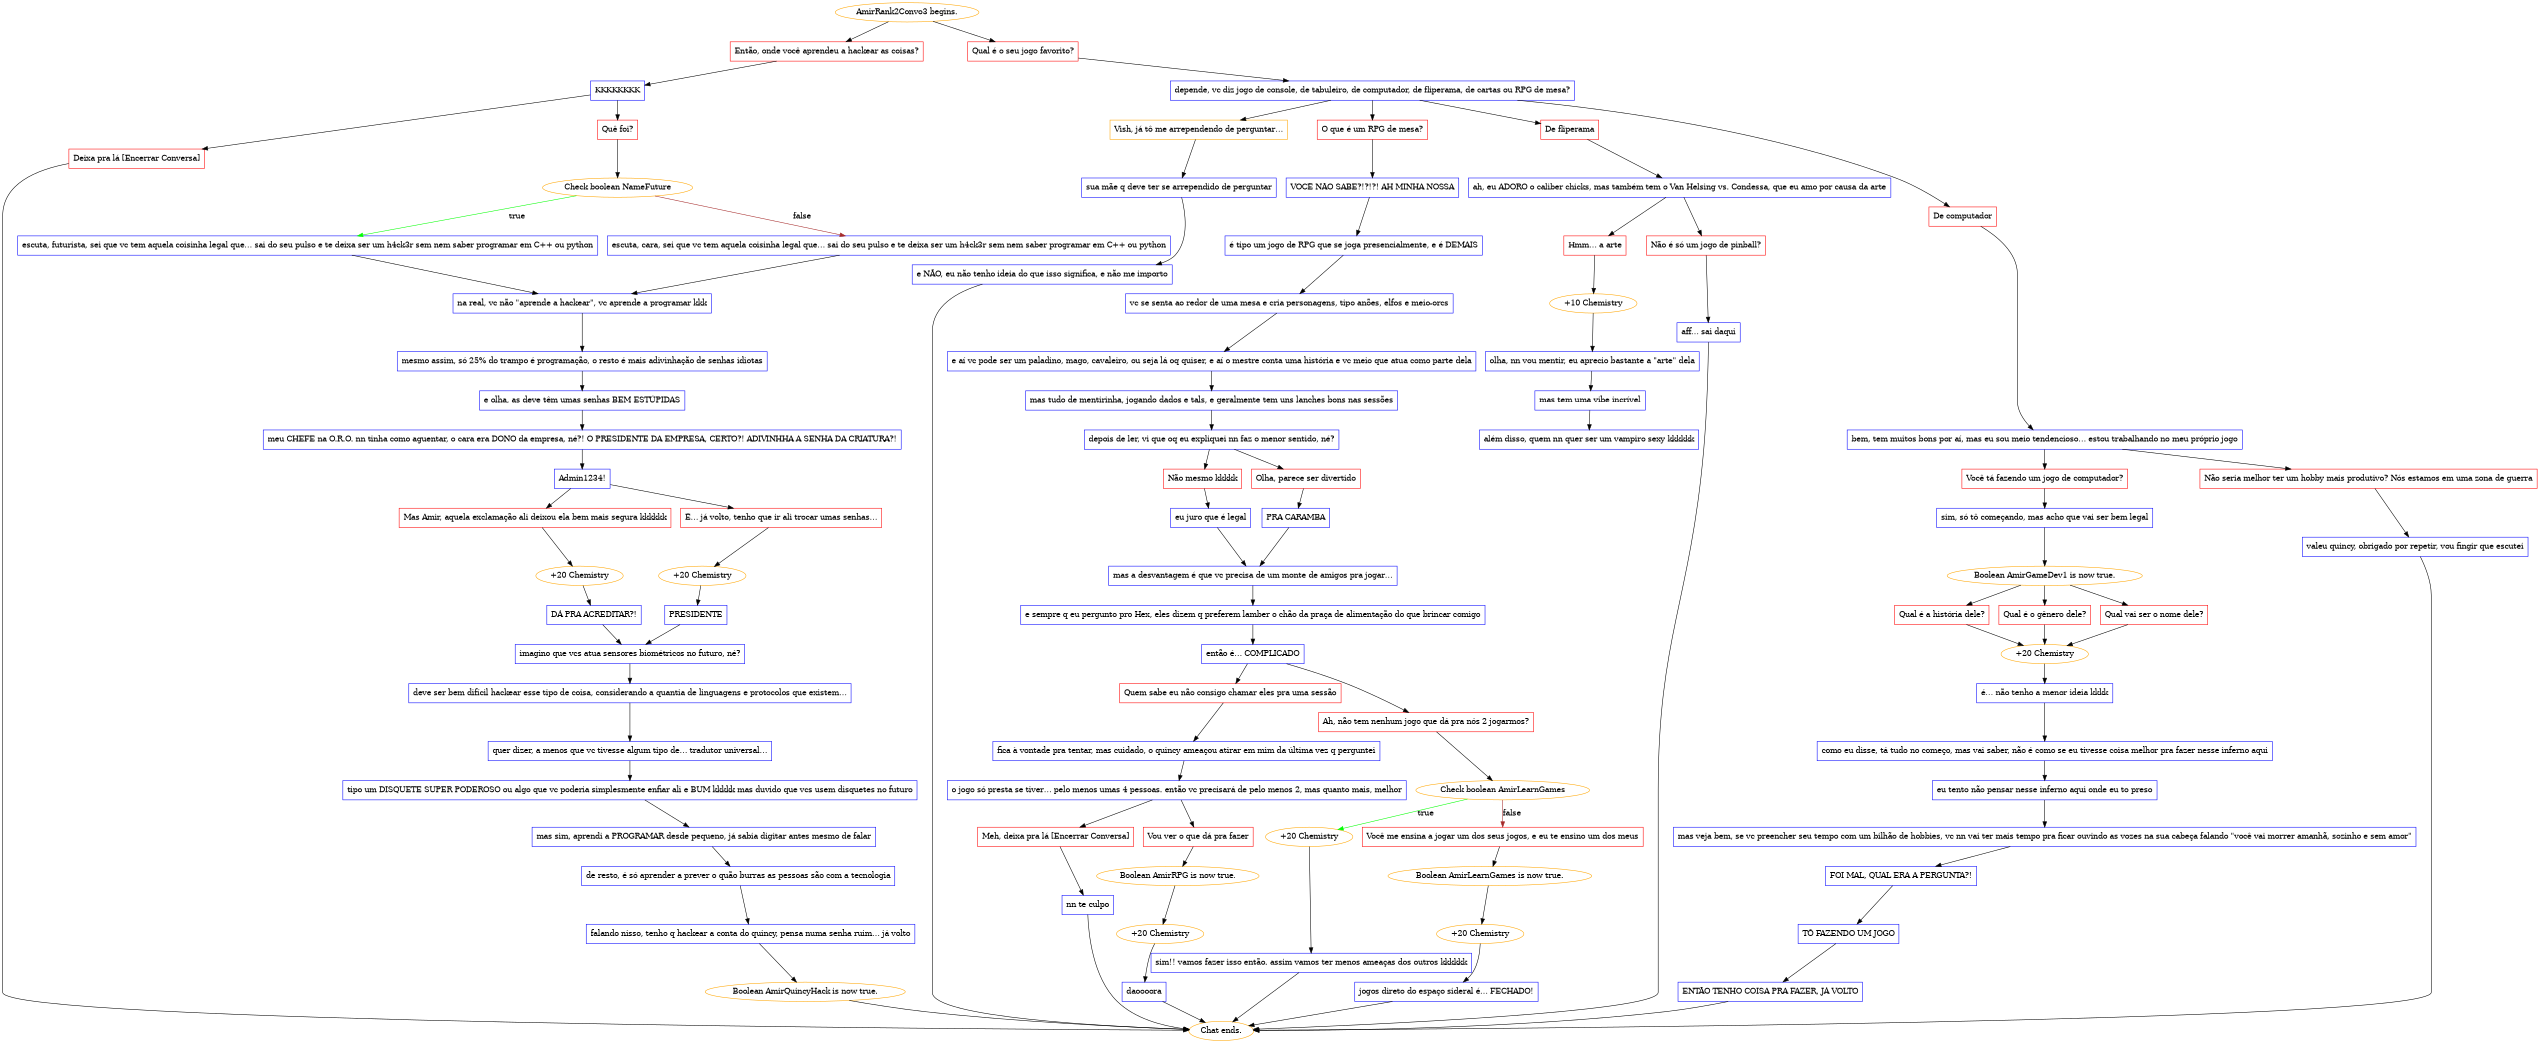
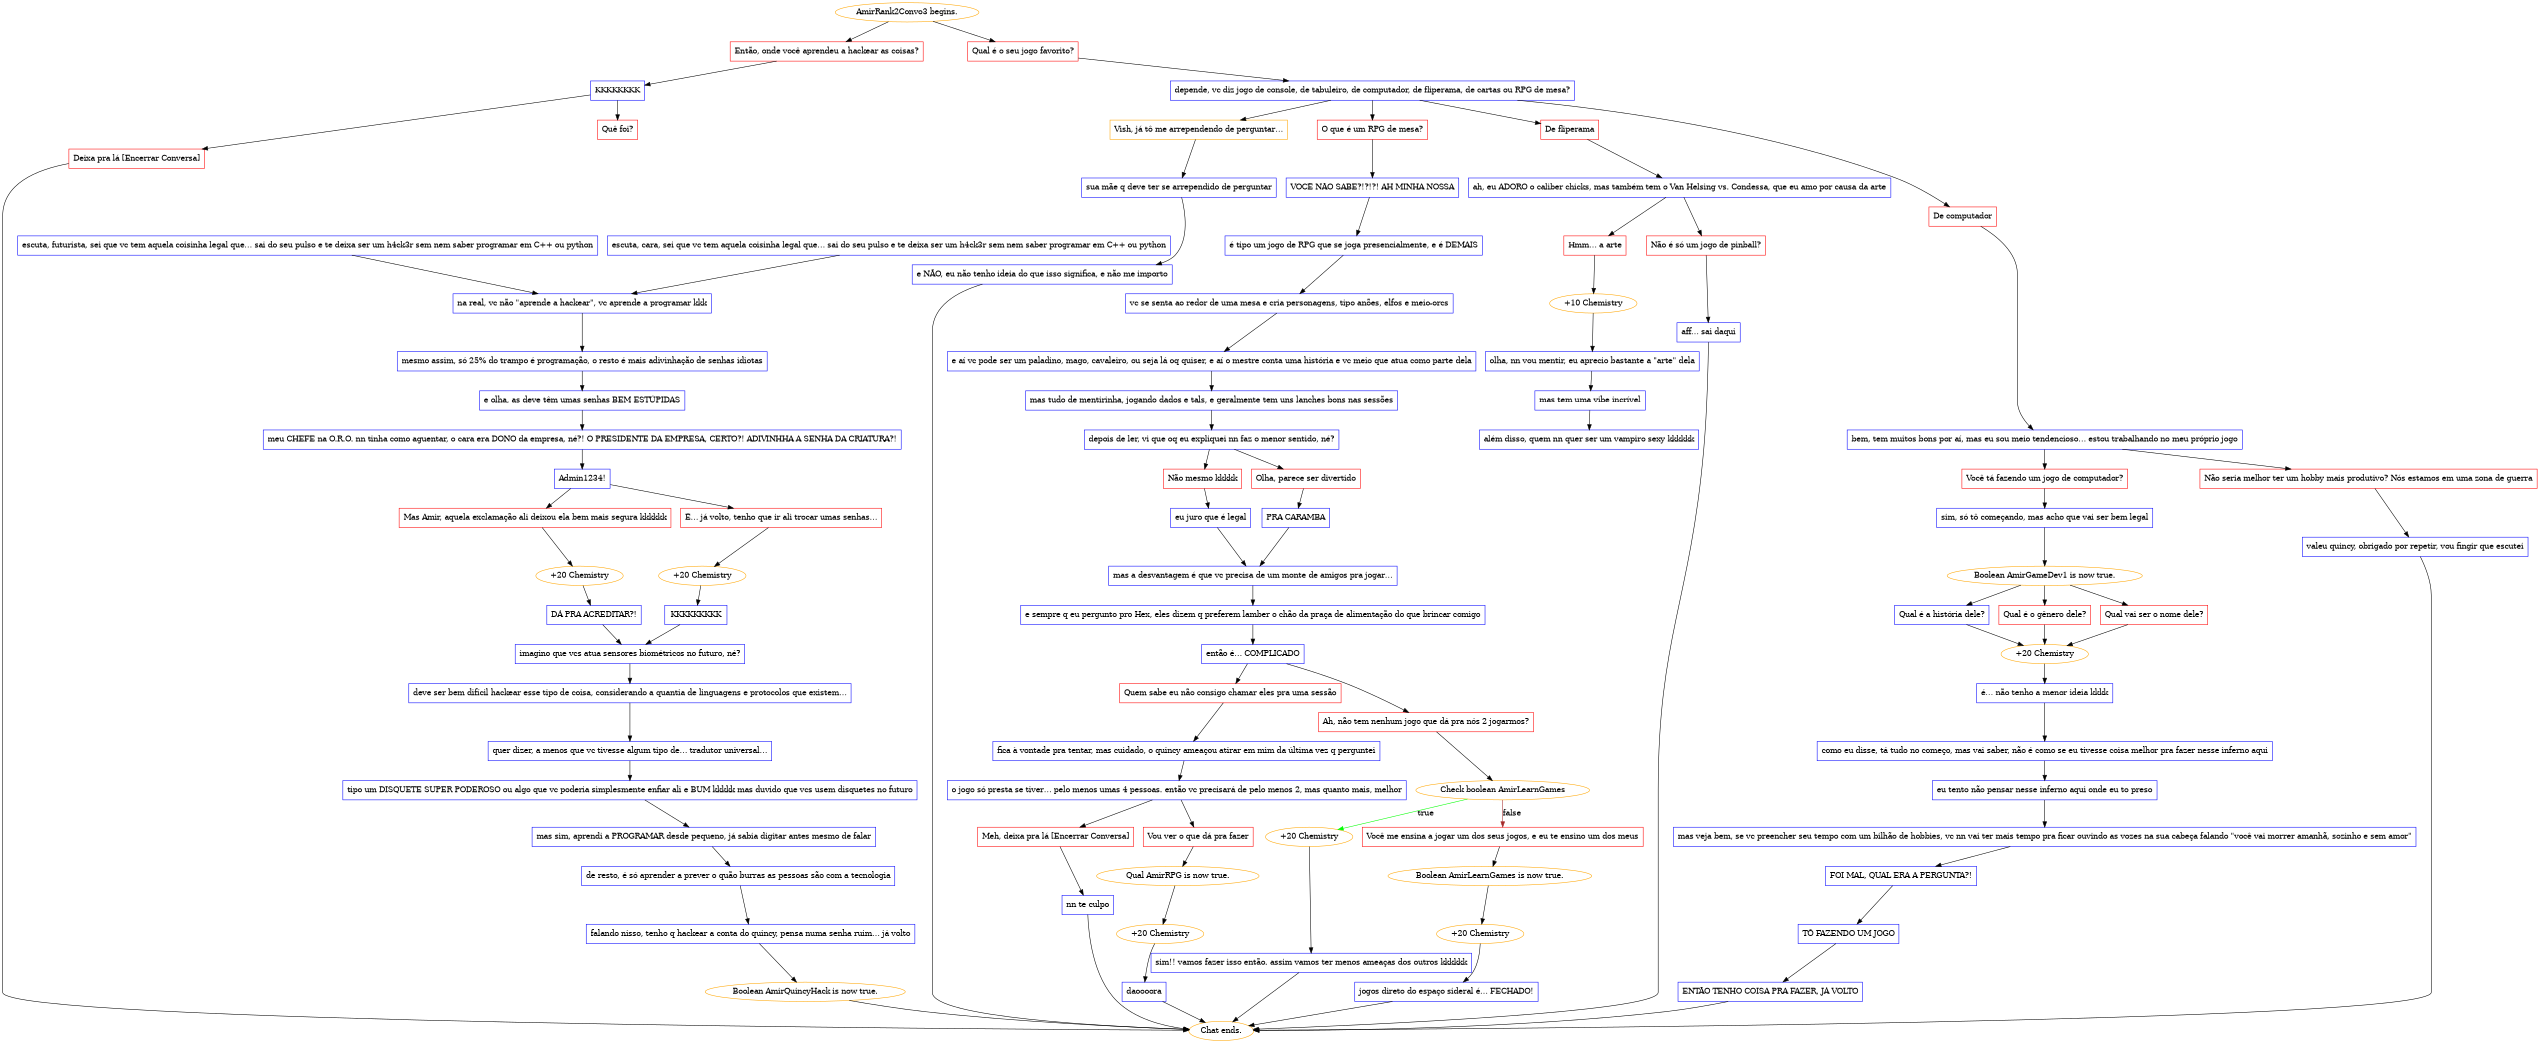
node "Check boolean NameFuture": removed
node "PRESIDENTE": label "PRESIDENTE" -> "KKKKKKKKK"
node "Qual é a história dele?": color red -> blue
node "Boolean AmirRPG is now true.": label "Boolean AmirRPG is now true." -> "Qual AmirRPG is now true."
